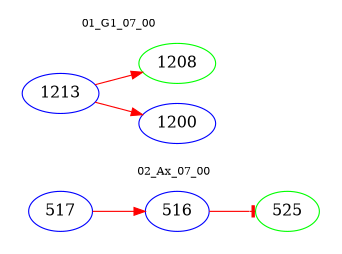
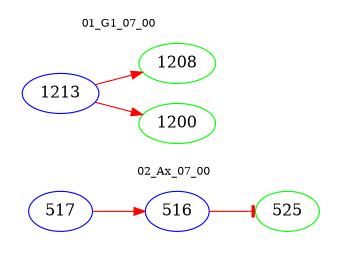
node "1200": color blue -> green
